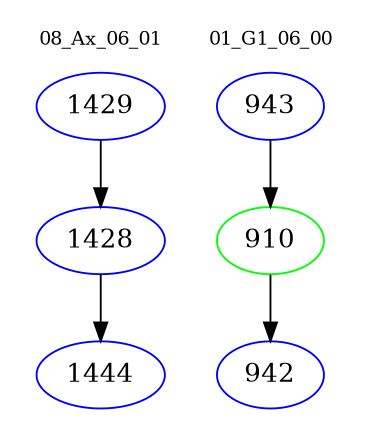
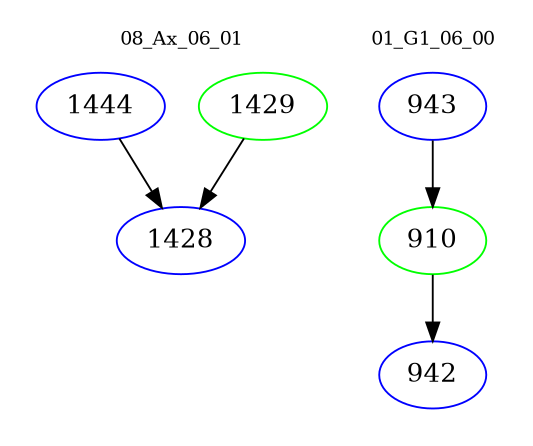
node "1429": color blue -> green
edge "1428" -> "1444": reversed
